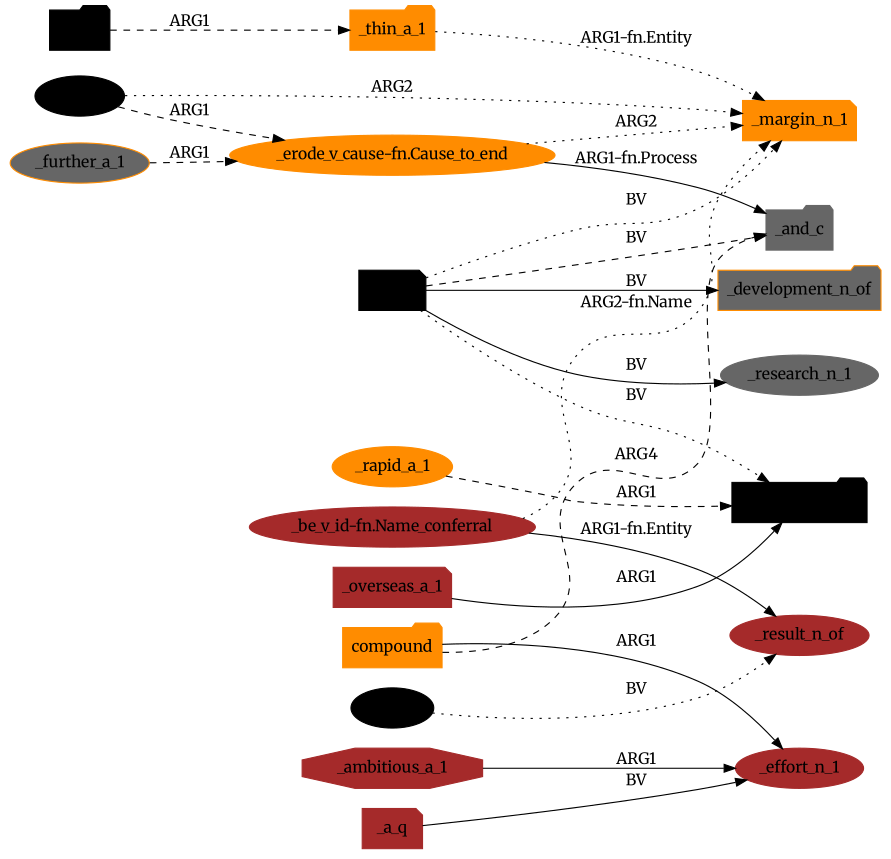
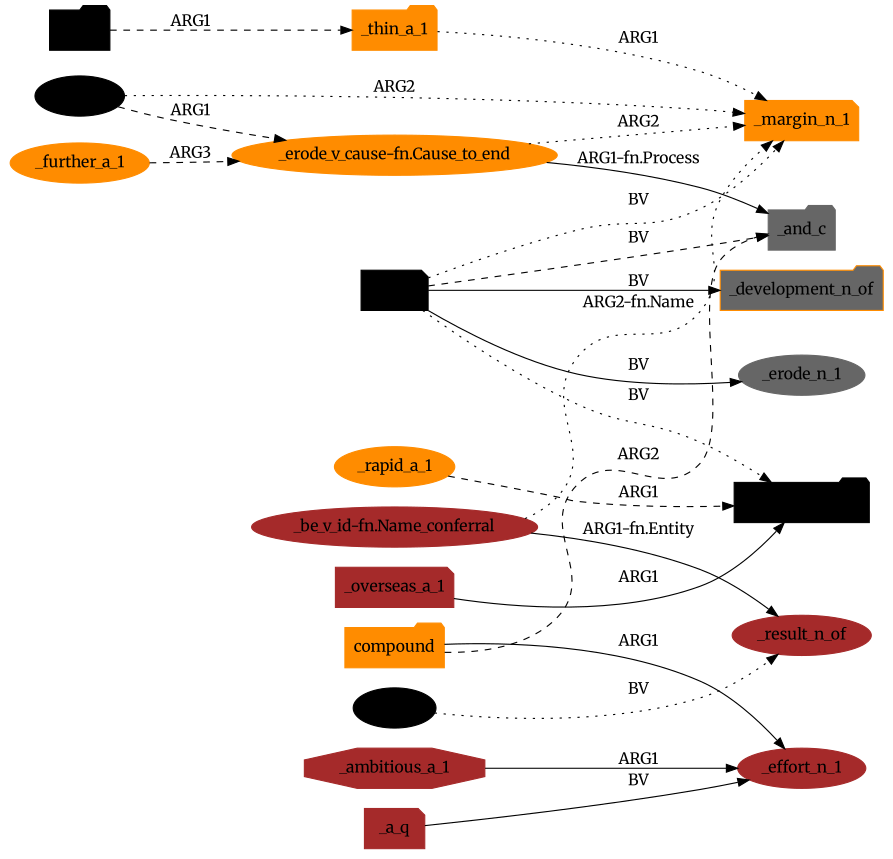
edge "_thin_a_1" -> "_margin_n_1": label "ARG1-fn.Entity" -> "ARG1"
edge "_further_a_1" -> "_erode_v_cause-fn.Cause_to_end": label "ARG1" -> "ARG3"
node "_further_a_1": fillcolor gray40 -> darkorange
node "_research_n_1": label "_research_n_1" -> "_erode_n_1"
edge "compound" -> "_and_c": label "ARG4" -> "ARG2"
